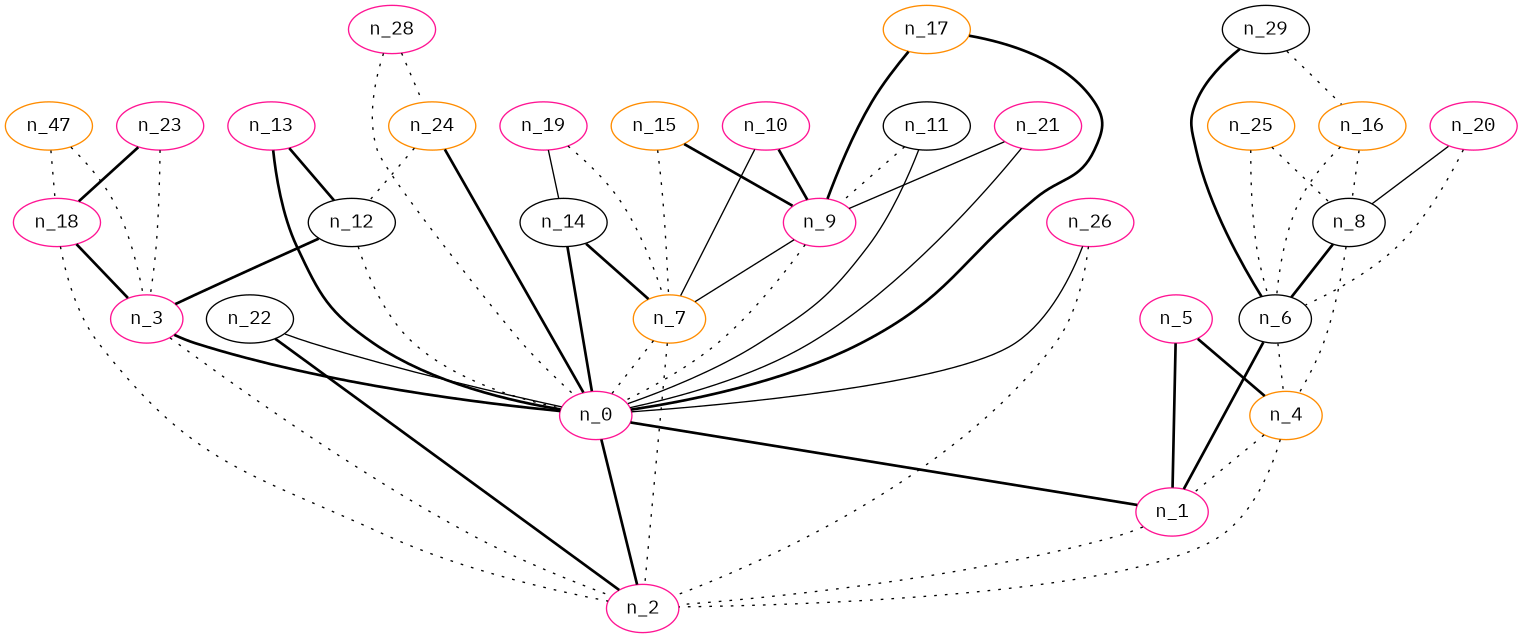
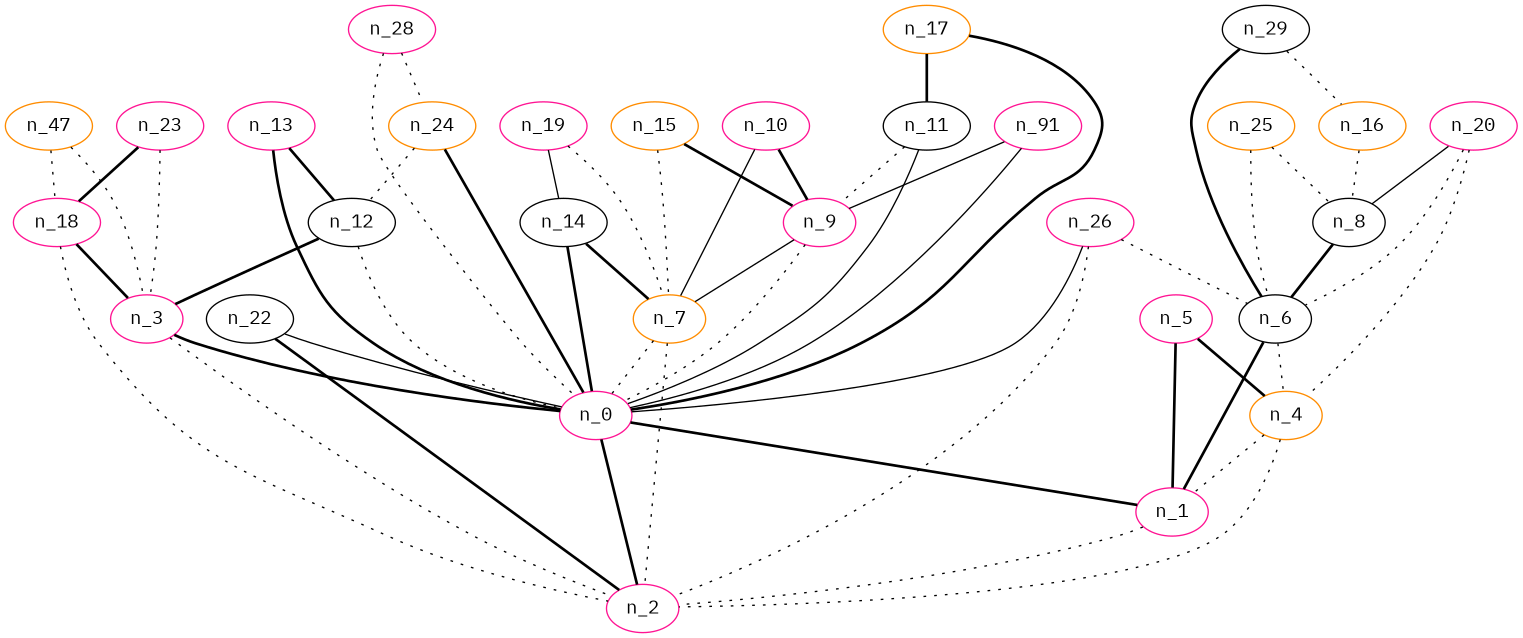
edge "n_17" -- "n_9": now "n_17" -- "n_11"
node "n_21": label "n_21" -> "n_91"
edge "n_16" -- "n_6": now "n_26" -- "n_6"
edge "n_8" -- "n_4": now "n_20" -- "n_4"
